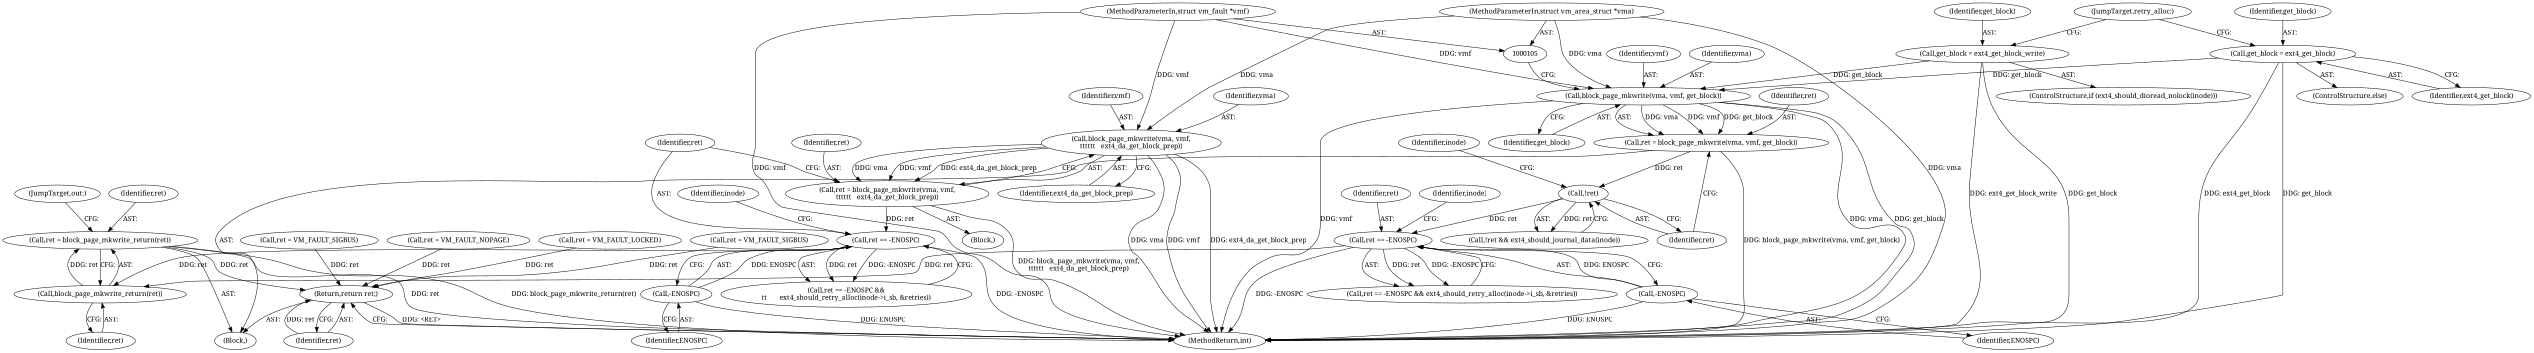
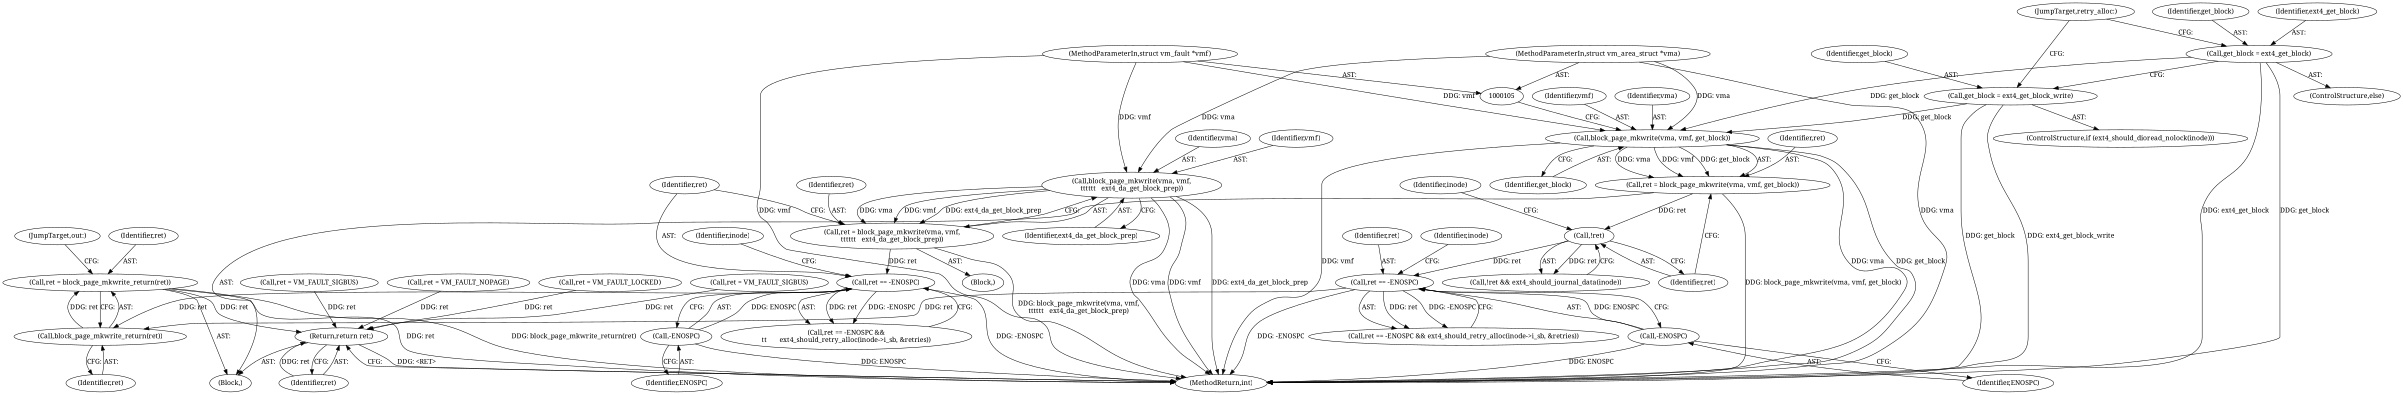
edge "(Call,get_block = ext4_get_block)" -> "(Identifier,ext4_get_block)": now "(Call,get_block = ext4_get_block)" -> "(Call,get_block = ext4_get_block_write)"
